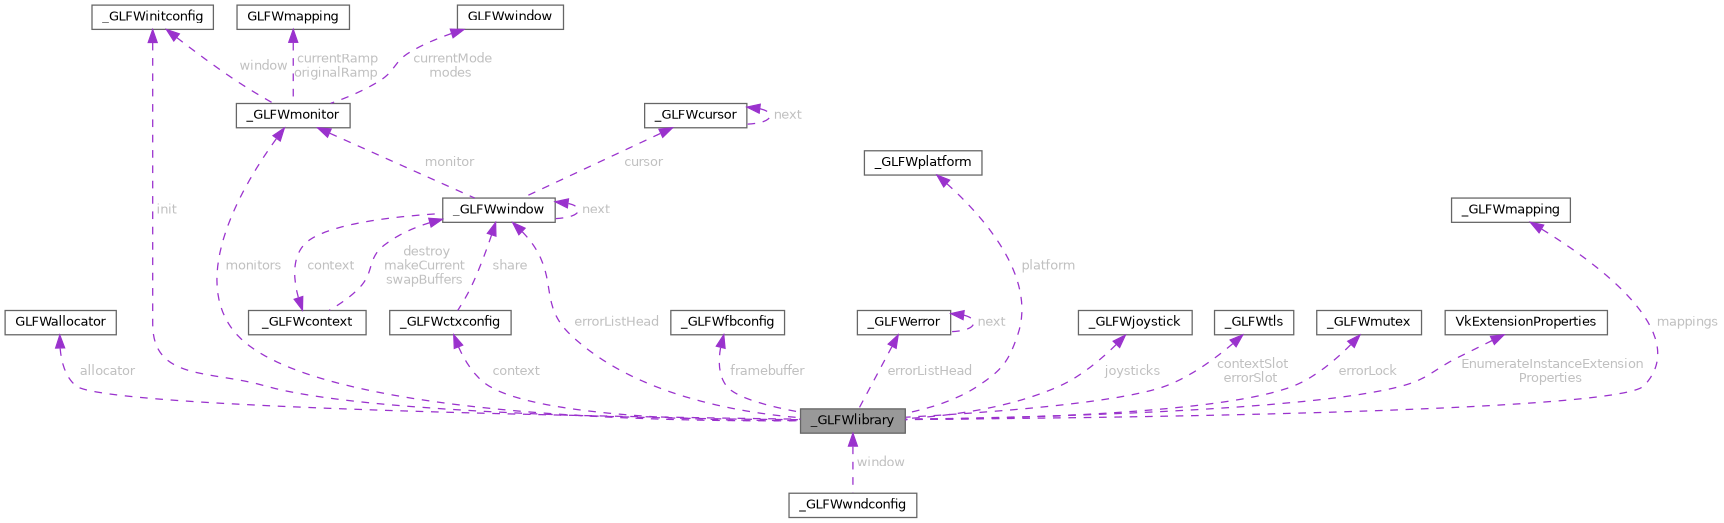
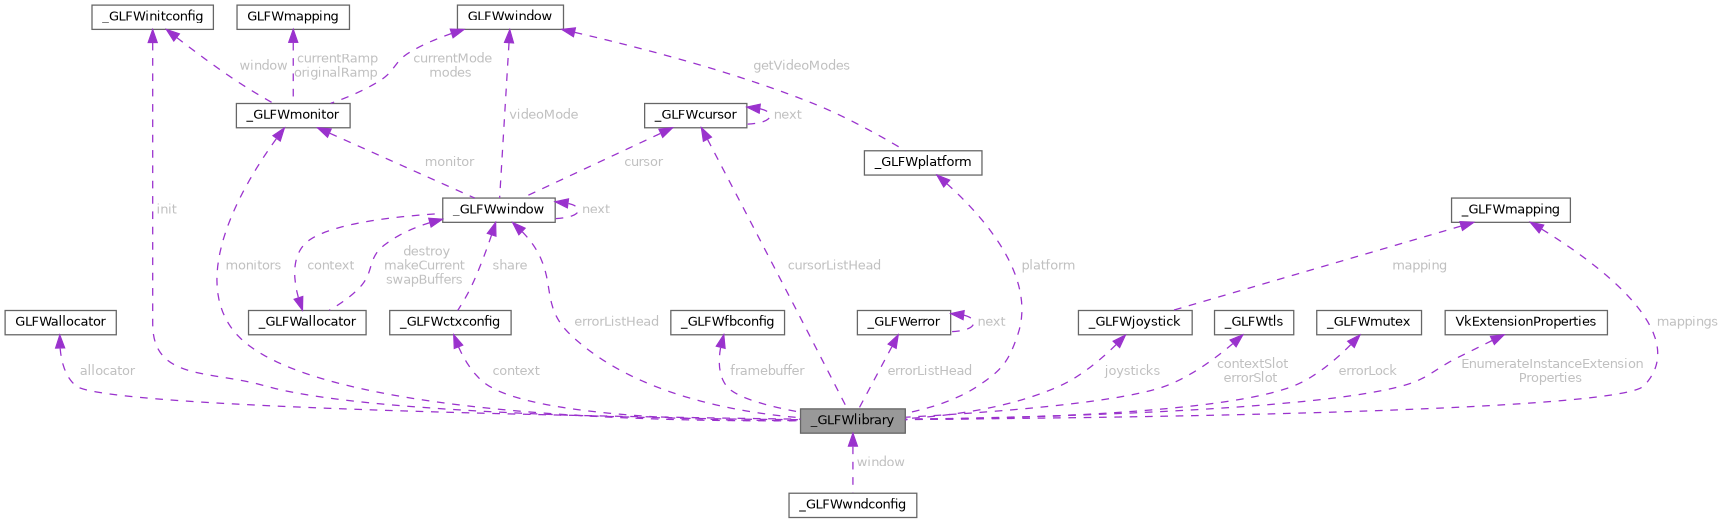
edge "_GLFWplatform" -> "GLFWwindow": added, label "getVideoModes"
edge "_GLFWwindow" -> "GLFWwindow": added, label "videoMode"
edge "_GLFWjoystick" -> "_GLFWmapping": added, label "mapping"
edge "_GLFWlibrary" -> "_GLFWcursor": added, label "cursorListHead"
node "_GLFWcontext": label "_GLFWcontext" -> "_GLFWallocator"
